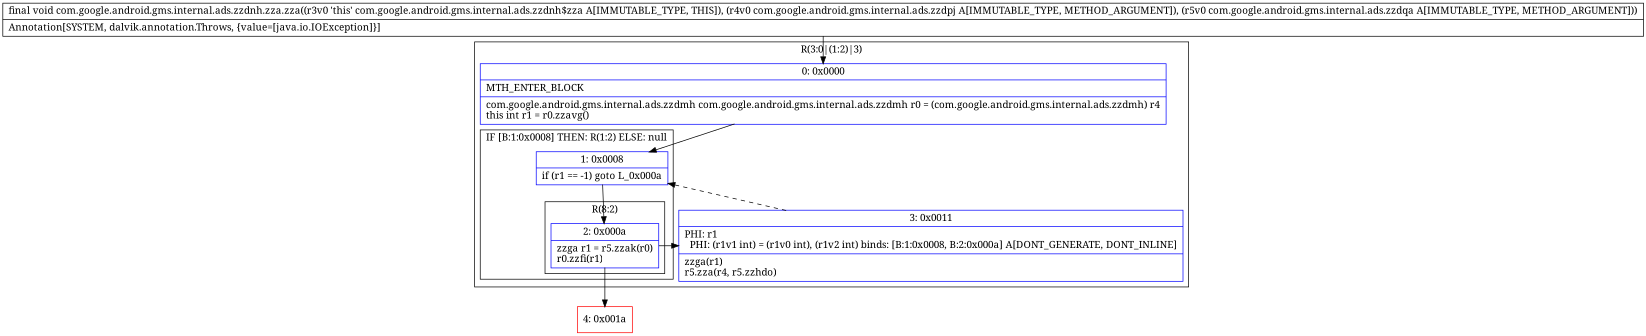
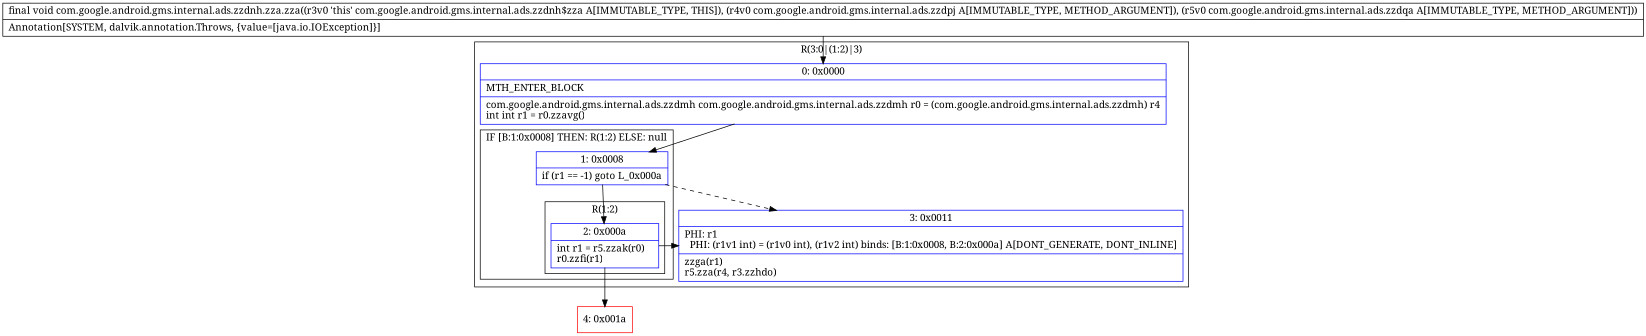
node "0: 0x0000": text "this int r1 = r0.zzavg()" -> "int int r1 = r0.zzavg()"
edge "3: 0x0011" -> "1: 0x0008": reversed
cluster "R(8:2)": label "R(8:2)" -> "R(1:2)"
node "2: 0x000a": text "zzga r1 = r5.zzak(r0)" -> "int r1 = r5.zzak(r0)"
node "3: 0x0011": text "r5.zza(r4, r5.zzhdo)" -> "r5.zza(r4, r3.zzhdo)"
